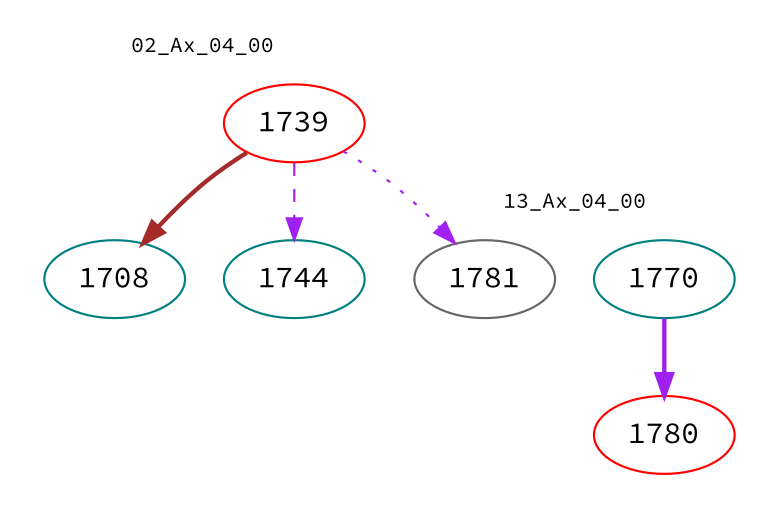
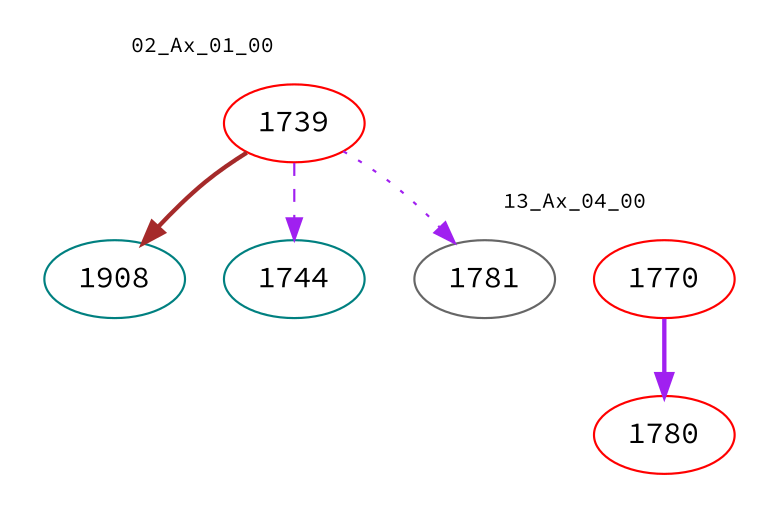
cluster "02_Ax_04_00": label "02_Ax_04_00" -> "02_Ax_01_00"
node "1708": label "1708" -> "1908"
node "1770": color teal -> red
